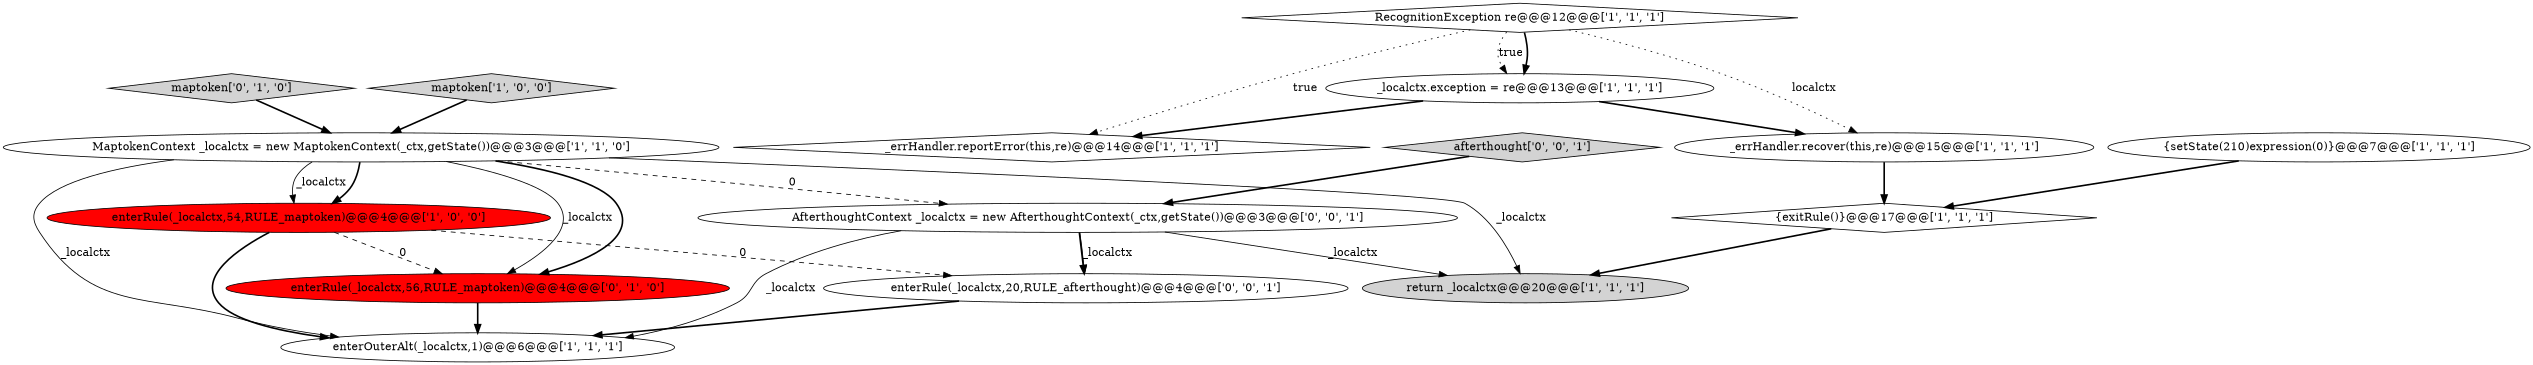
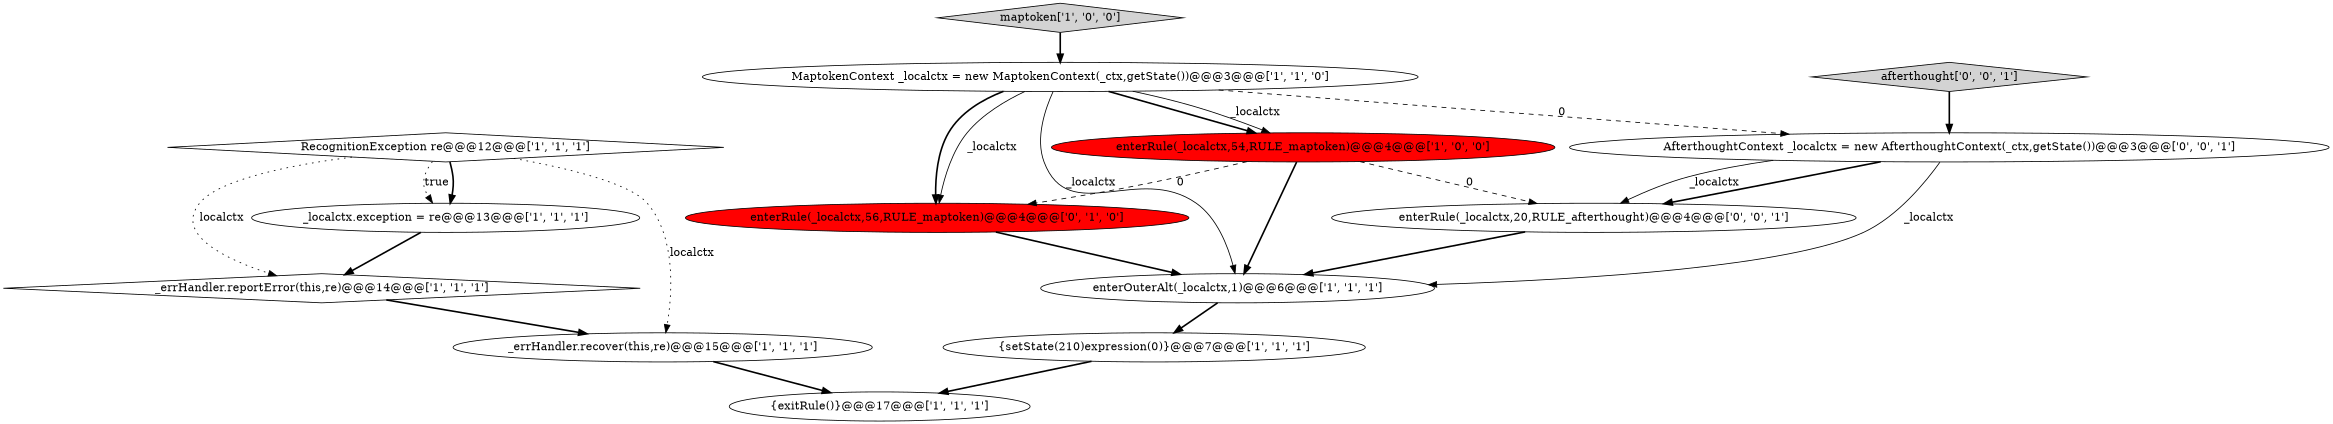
node "maptoken['0', '1', '0']": removed
edge "RecognitionException re@@@12@@@['1', '1', '1']" -> "_errHandler.reportError(this,re)@@@14@@@['1', '1', '1']": label "true" -> "localctx"
edge "_localctx.exception = re@@@13@@@['1', '1', '1']" -> "_errHandler.recover(this,re)@@@15@@@['1', '1', '1']": now "_errHandler.reportError(this,re)@@@14@@@['1', '1', '1']" -> "_errHandler.recover(this,re)@@@15@@@['1', '1', '1']"
node "{exitRule()}@@@17@@@['1', '1', '1']": shape diamond -> ellipse
node "return _localctx@@@20@@@['1', '1', '1']": removed
edge "enterOuterAlt(_localctx,1)@@@6@@@['1', '1', '1']" -> "{setState(210)expression(0)}@@@7@@@['1', '1', '1']": added
